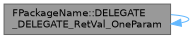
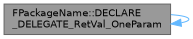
node "FPackageName::DELEGATE _DELEGATE_RetVal_OneParam": label "FPackageName::DELEGATE _DELEGATE_RetVal_OneParam" -> "FPackageName::DECLARE _DELEGATE_RetVal_OneParam"
